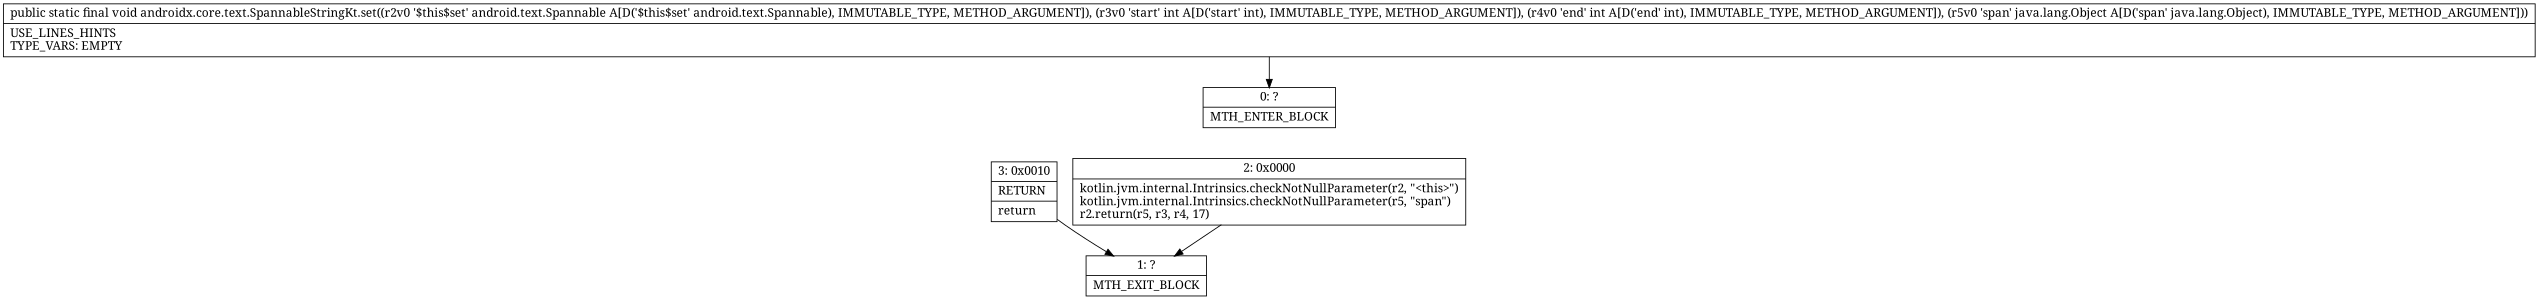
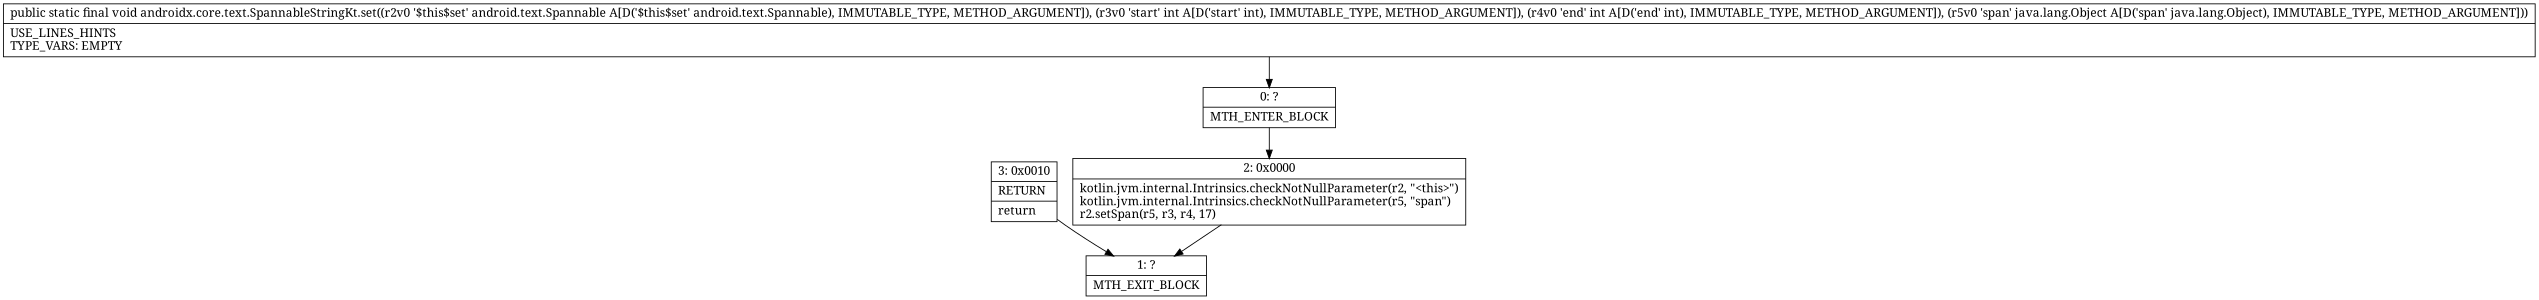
edge "0: ?" -> "2: 0x0000": added
node "2: 0x0000": text "r2.return(r5, r3, r4, 17)" -> "r2.setSpan(r5, r3, r4, 17)"
